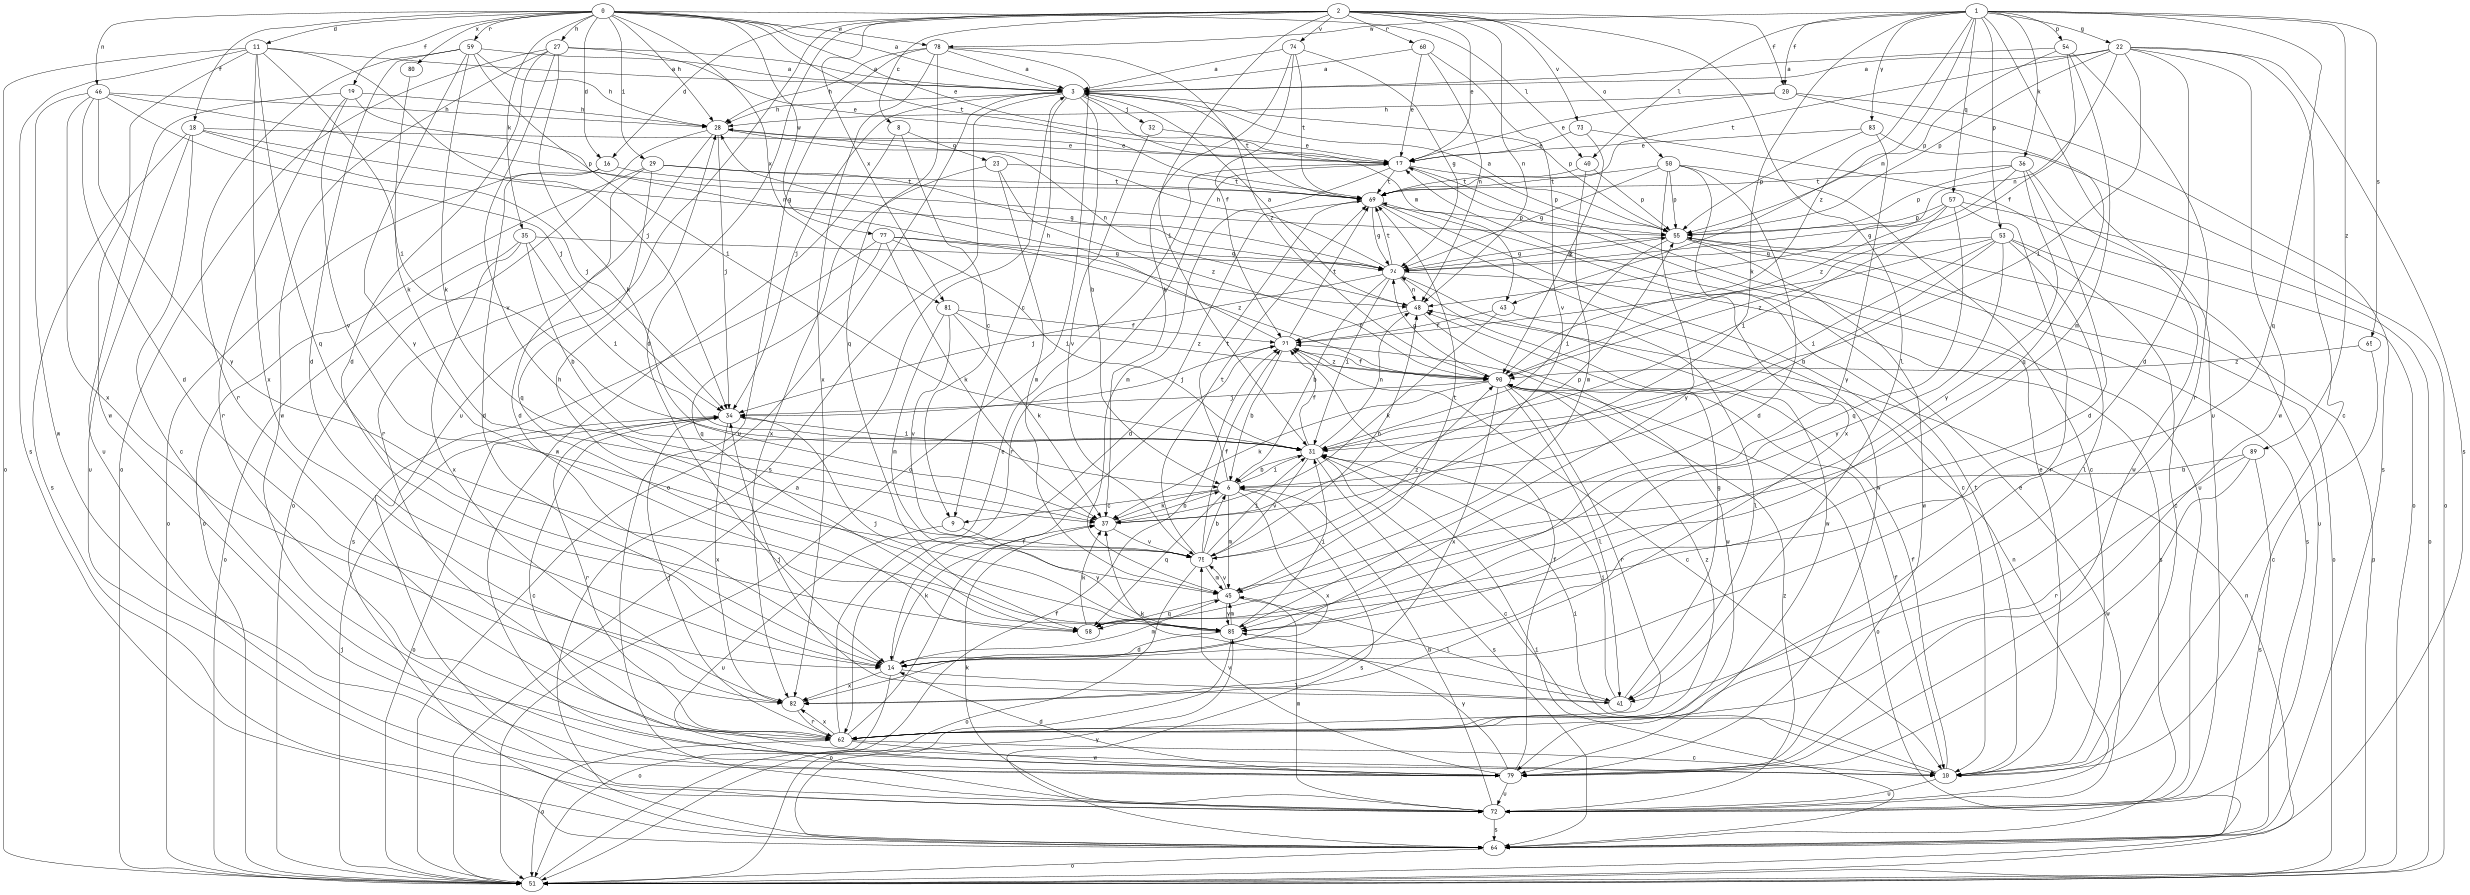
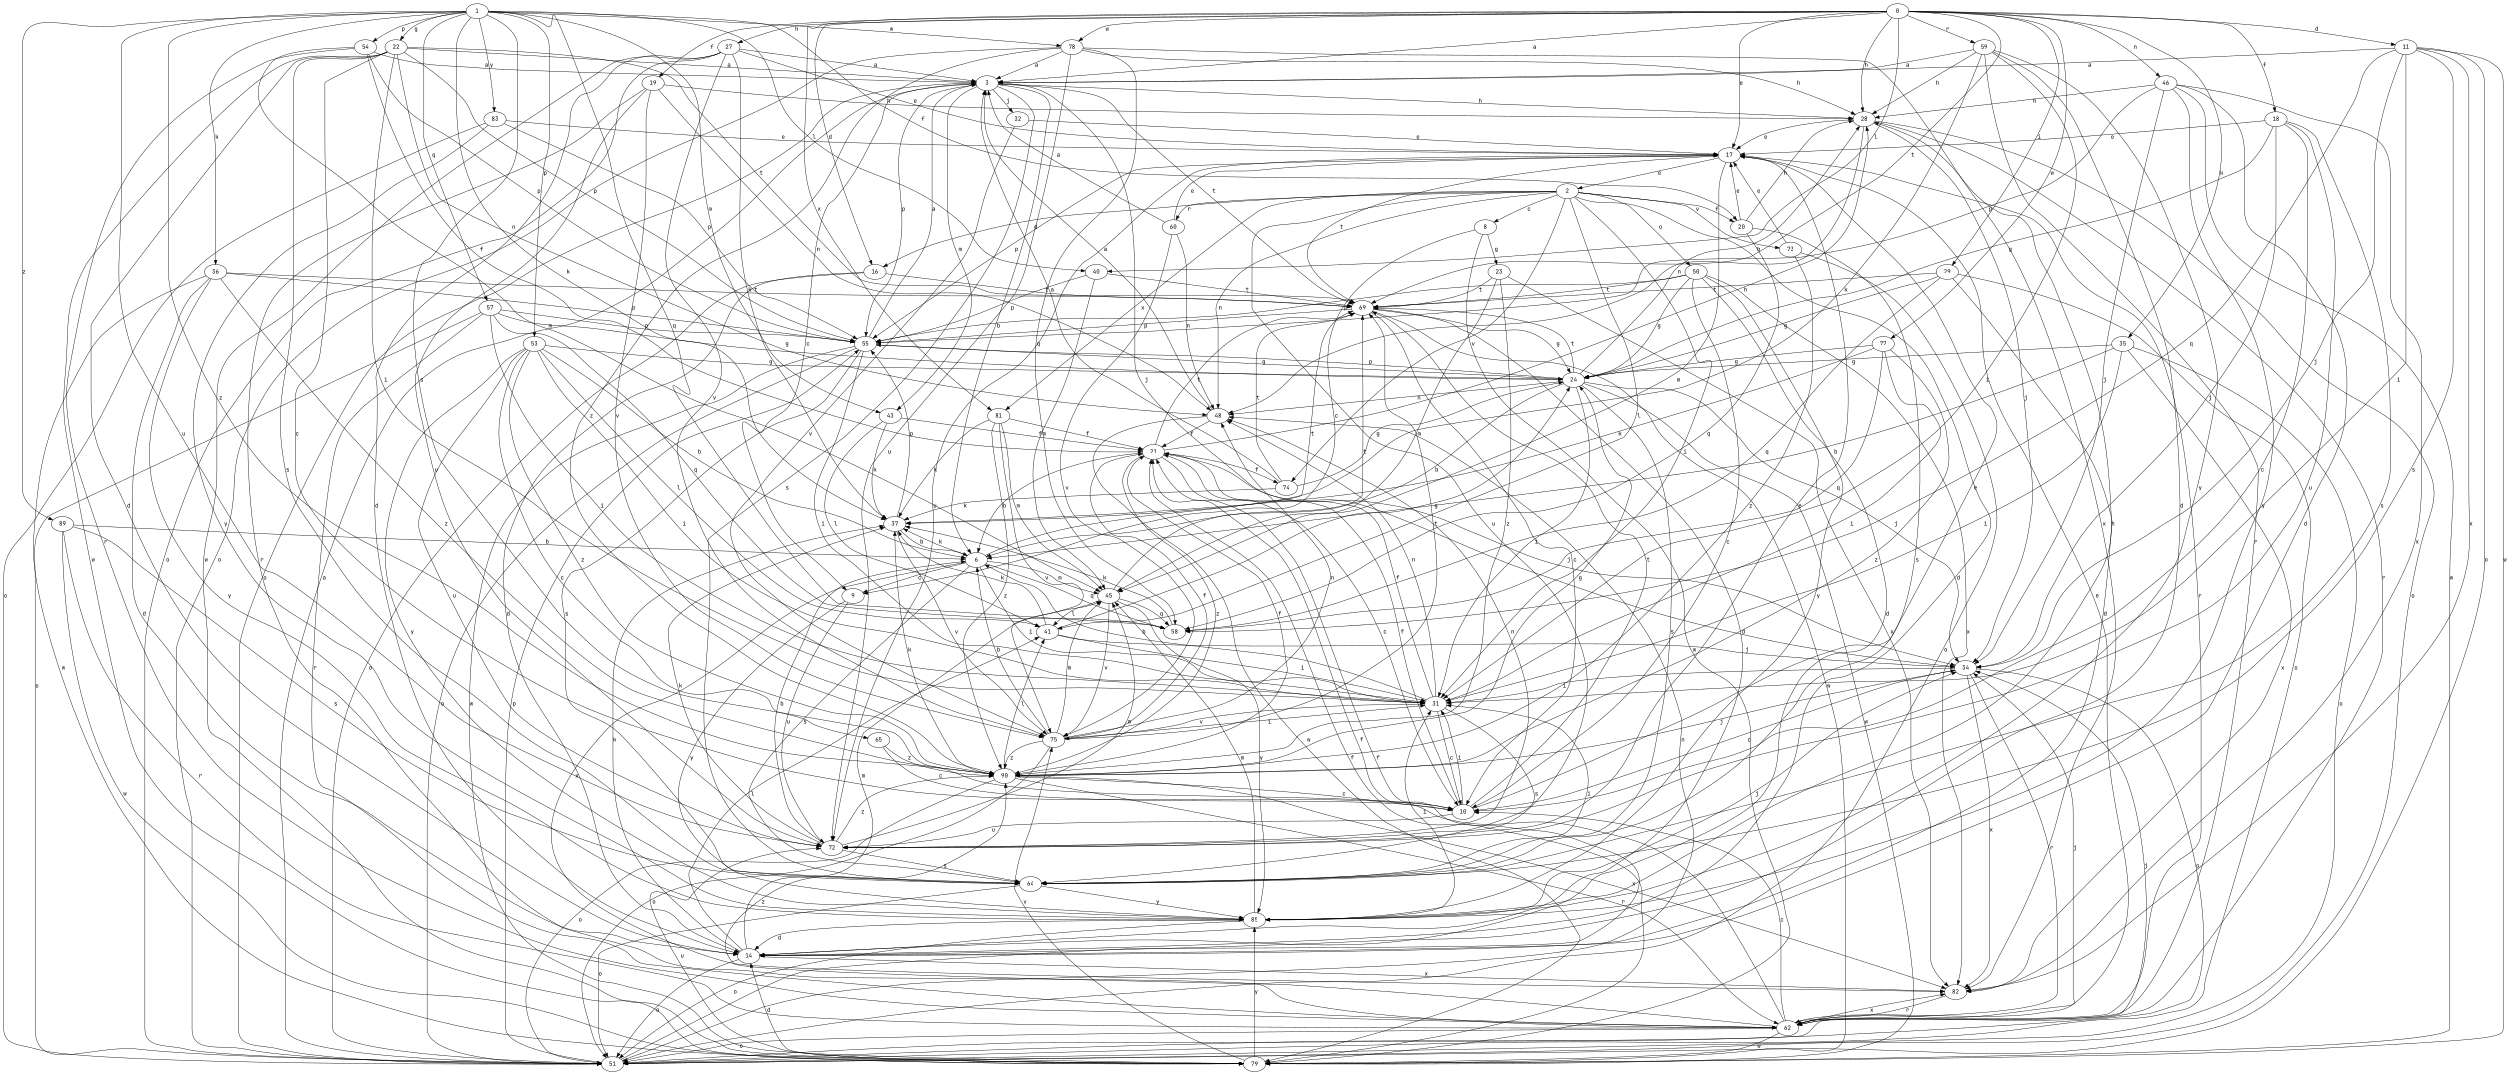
edge "2" -> "17": reversed
node "80": removed
edge "74" -> "21": reversed
edge "90" -> "10": label "f" -> "c"
edge "77" -> "64": removed, label "s"
